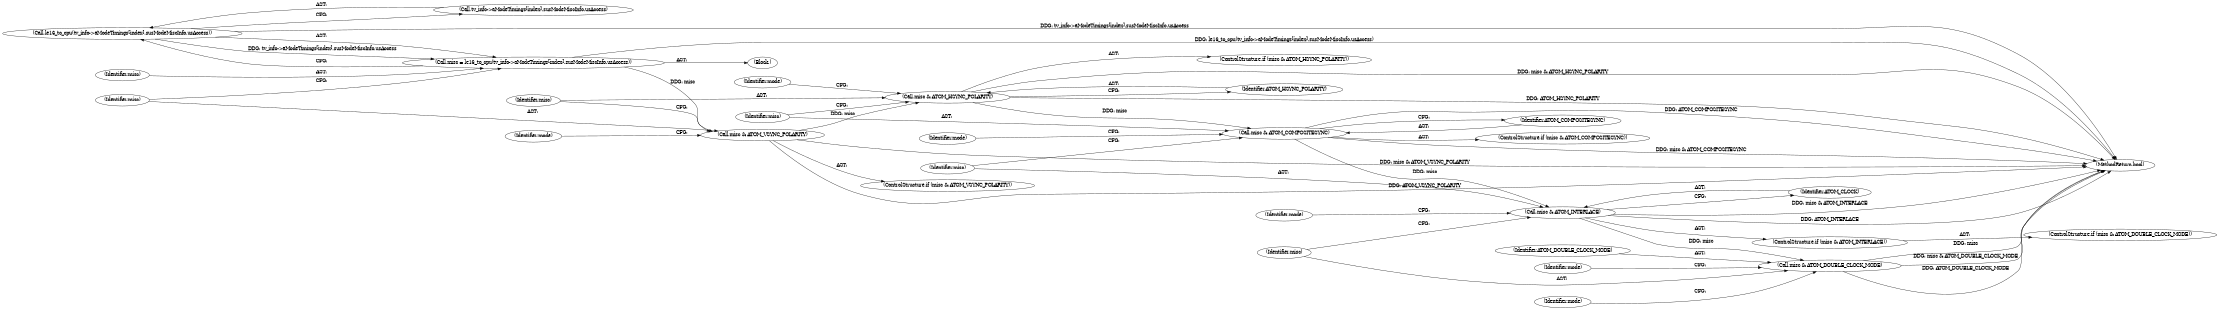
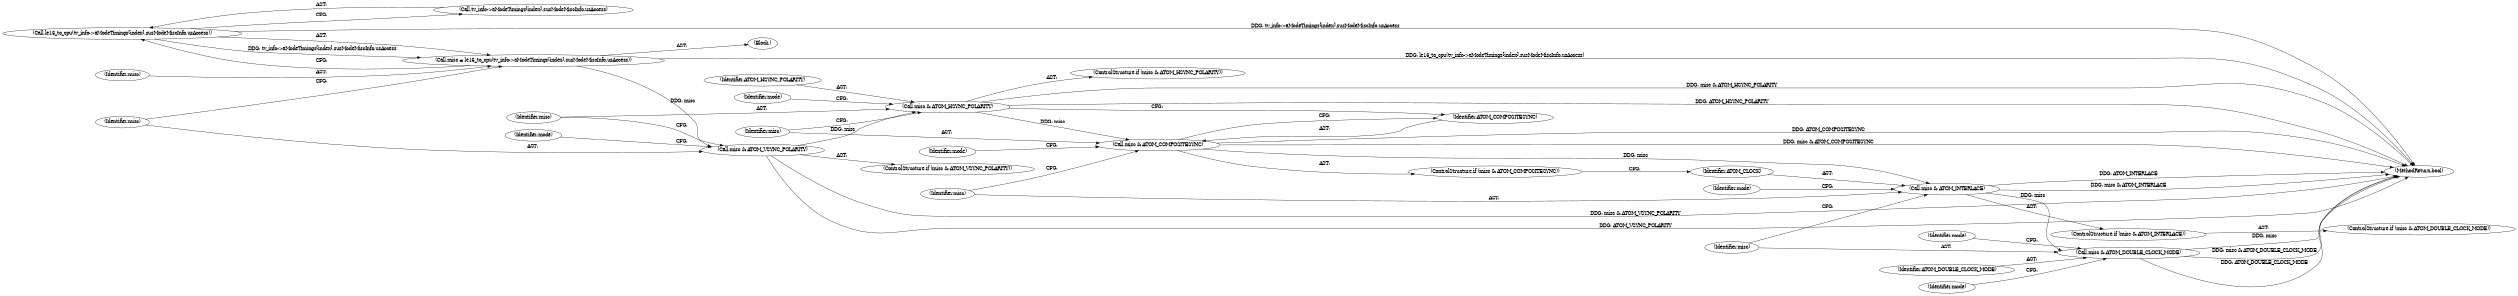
edge "(Call,misc & ATOM_HSYNC_POLARITY)" -> "(Identifier,ATOM_HSYNC_POLARITY)": now "(Call,misc & ATOM_HSYNC_POLARITY)" -> "(Identifier,ATOM_COMPOSITESYNC)"
edge "(Call,misc & ATOM_INTERLACE)" -> "(Identifier,ATOM_CLOCK)": now "(ControlStructure,if (misc & ATOM_COMPOSITESYNC))" -> "(Identifier,ATOM_CLOCK)"
